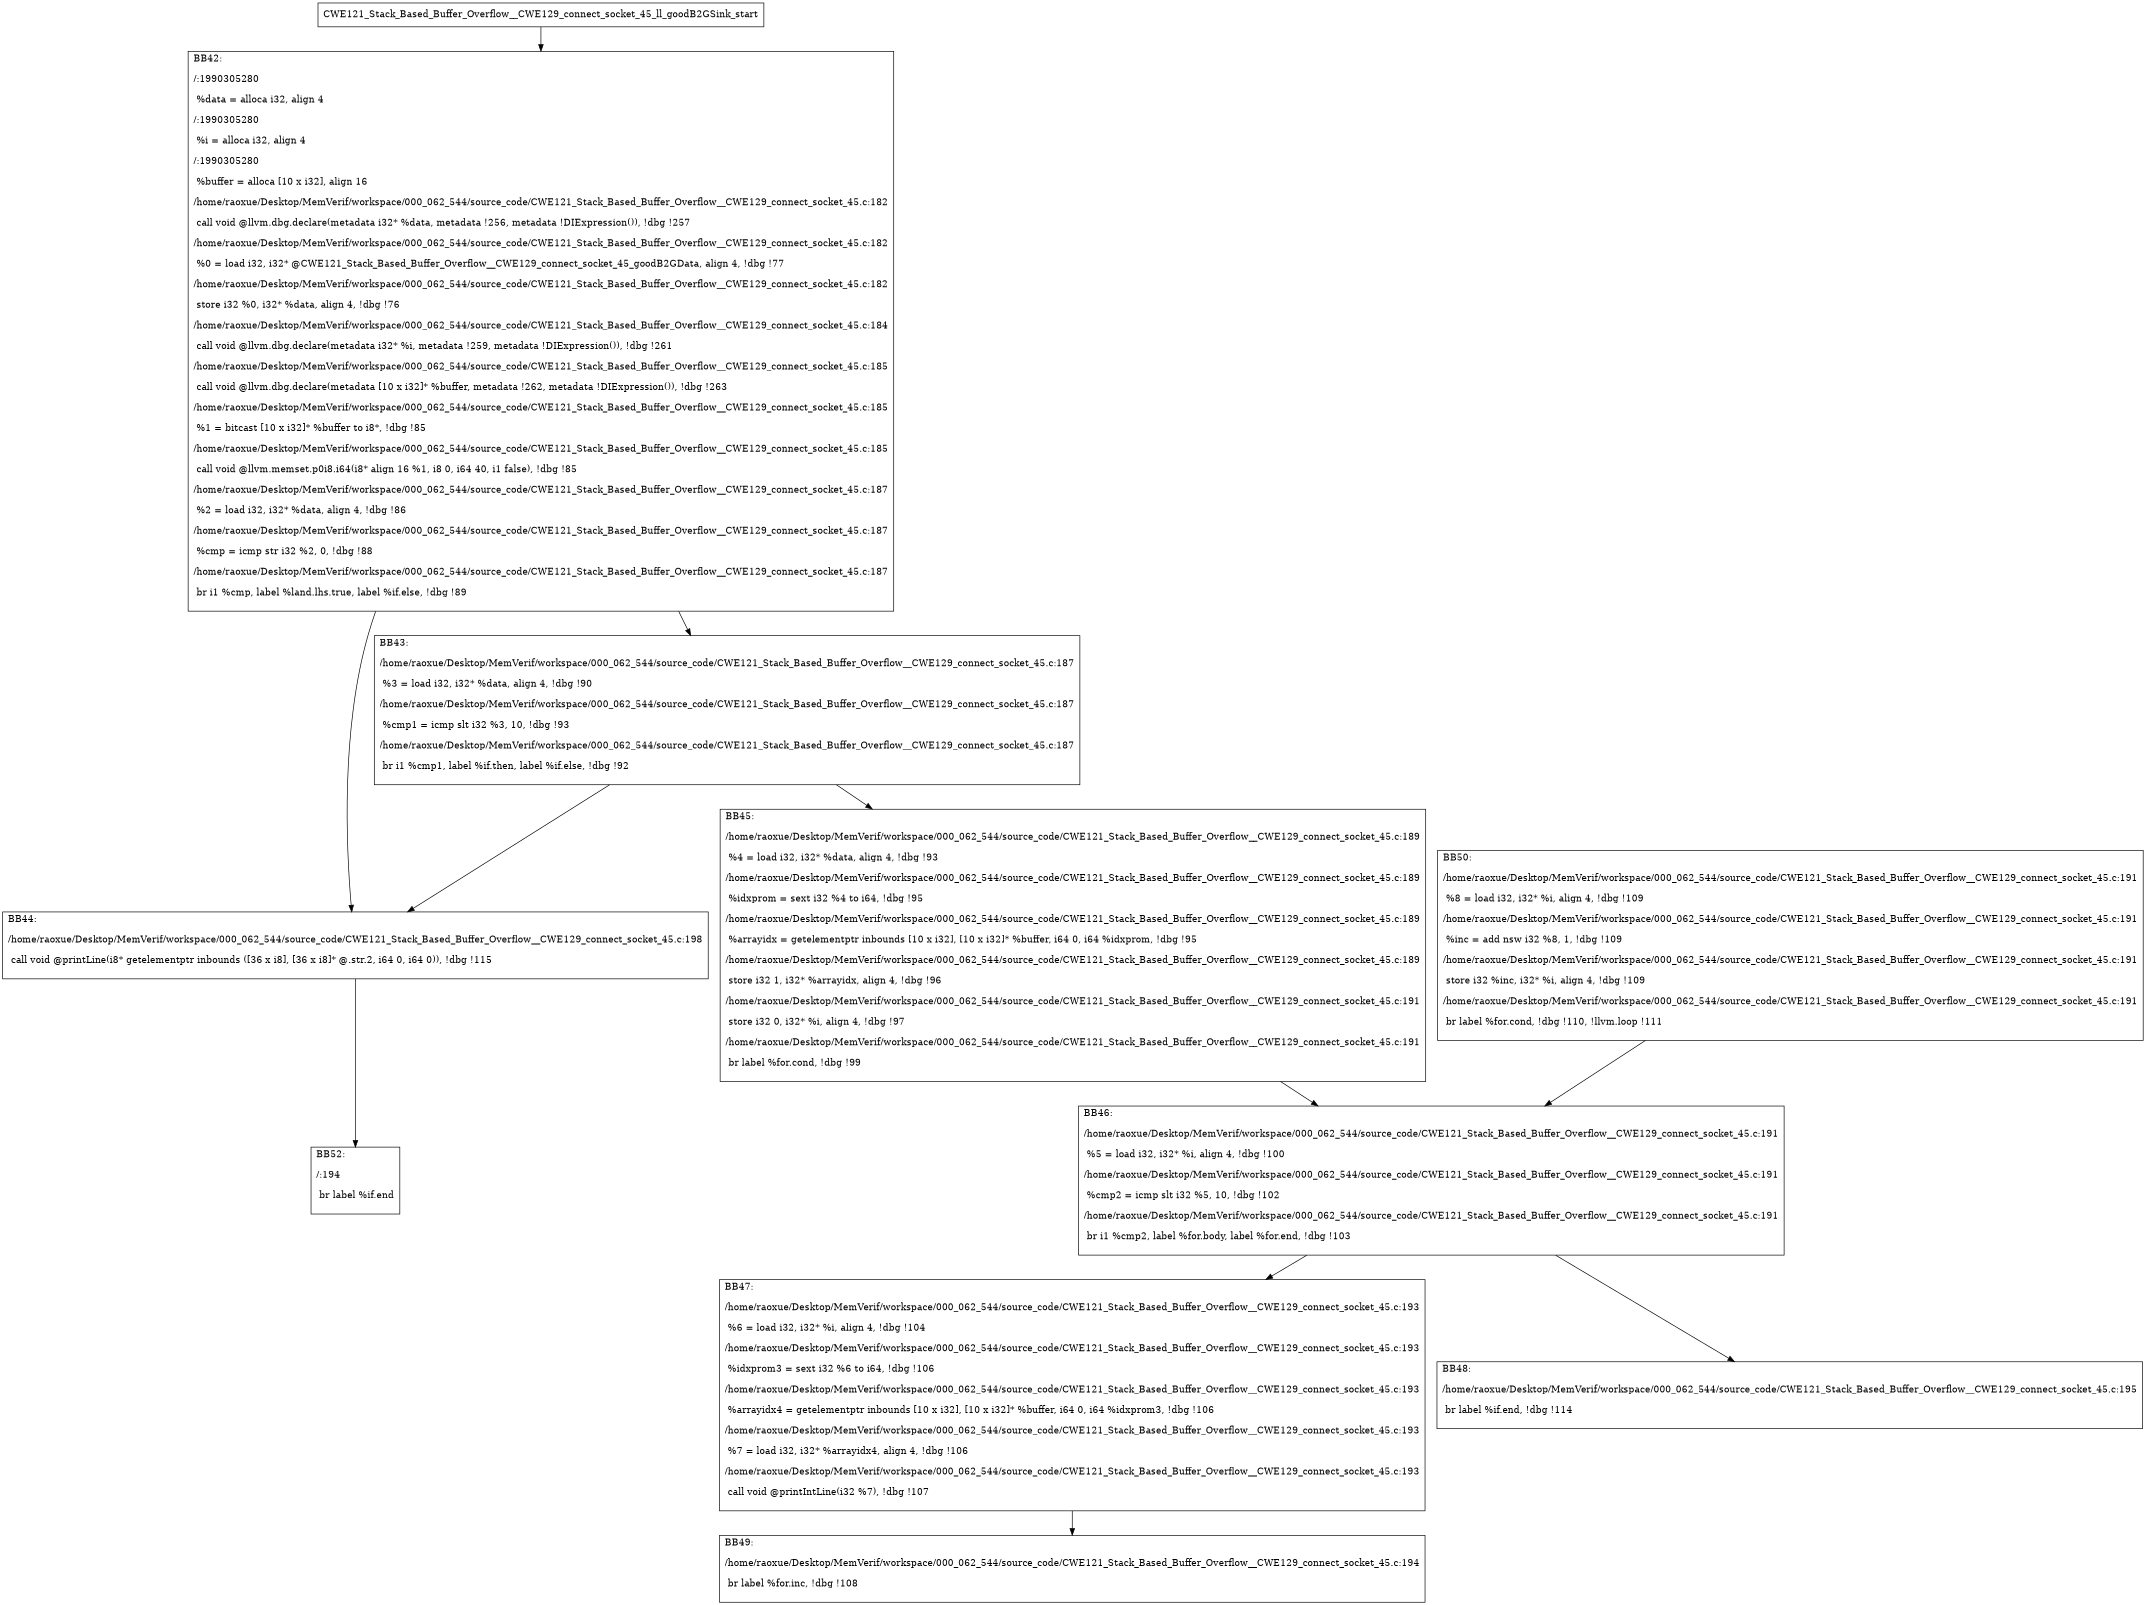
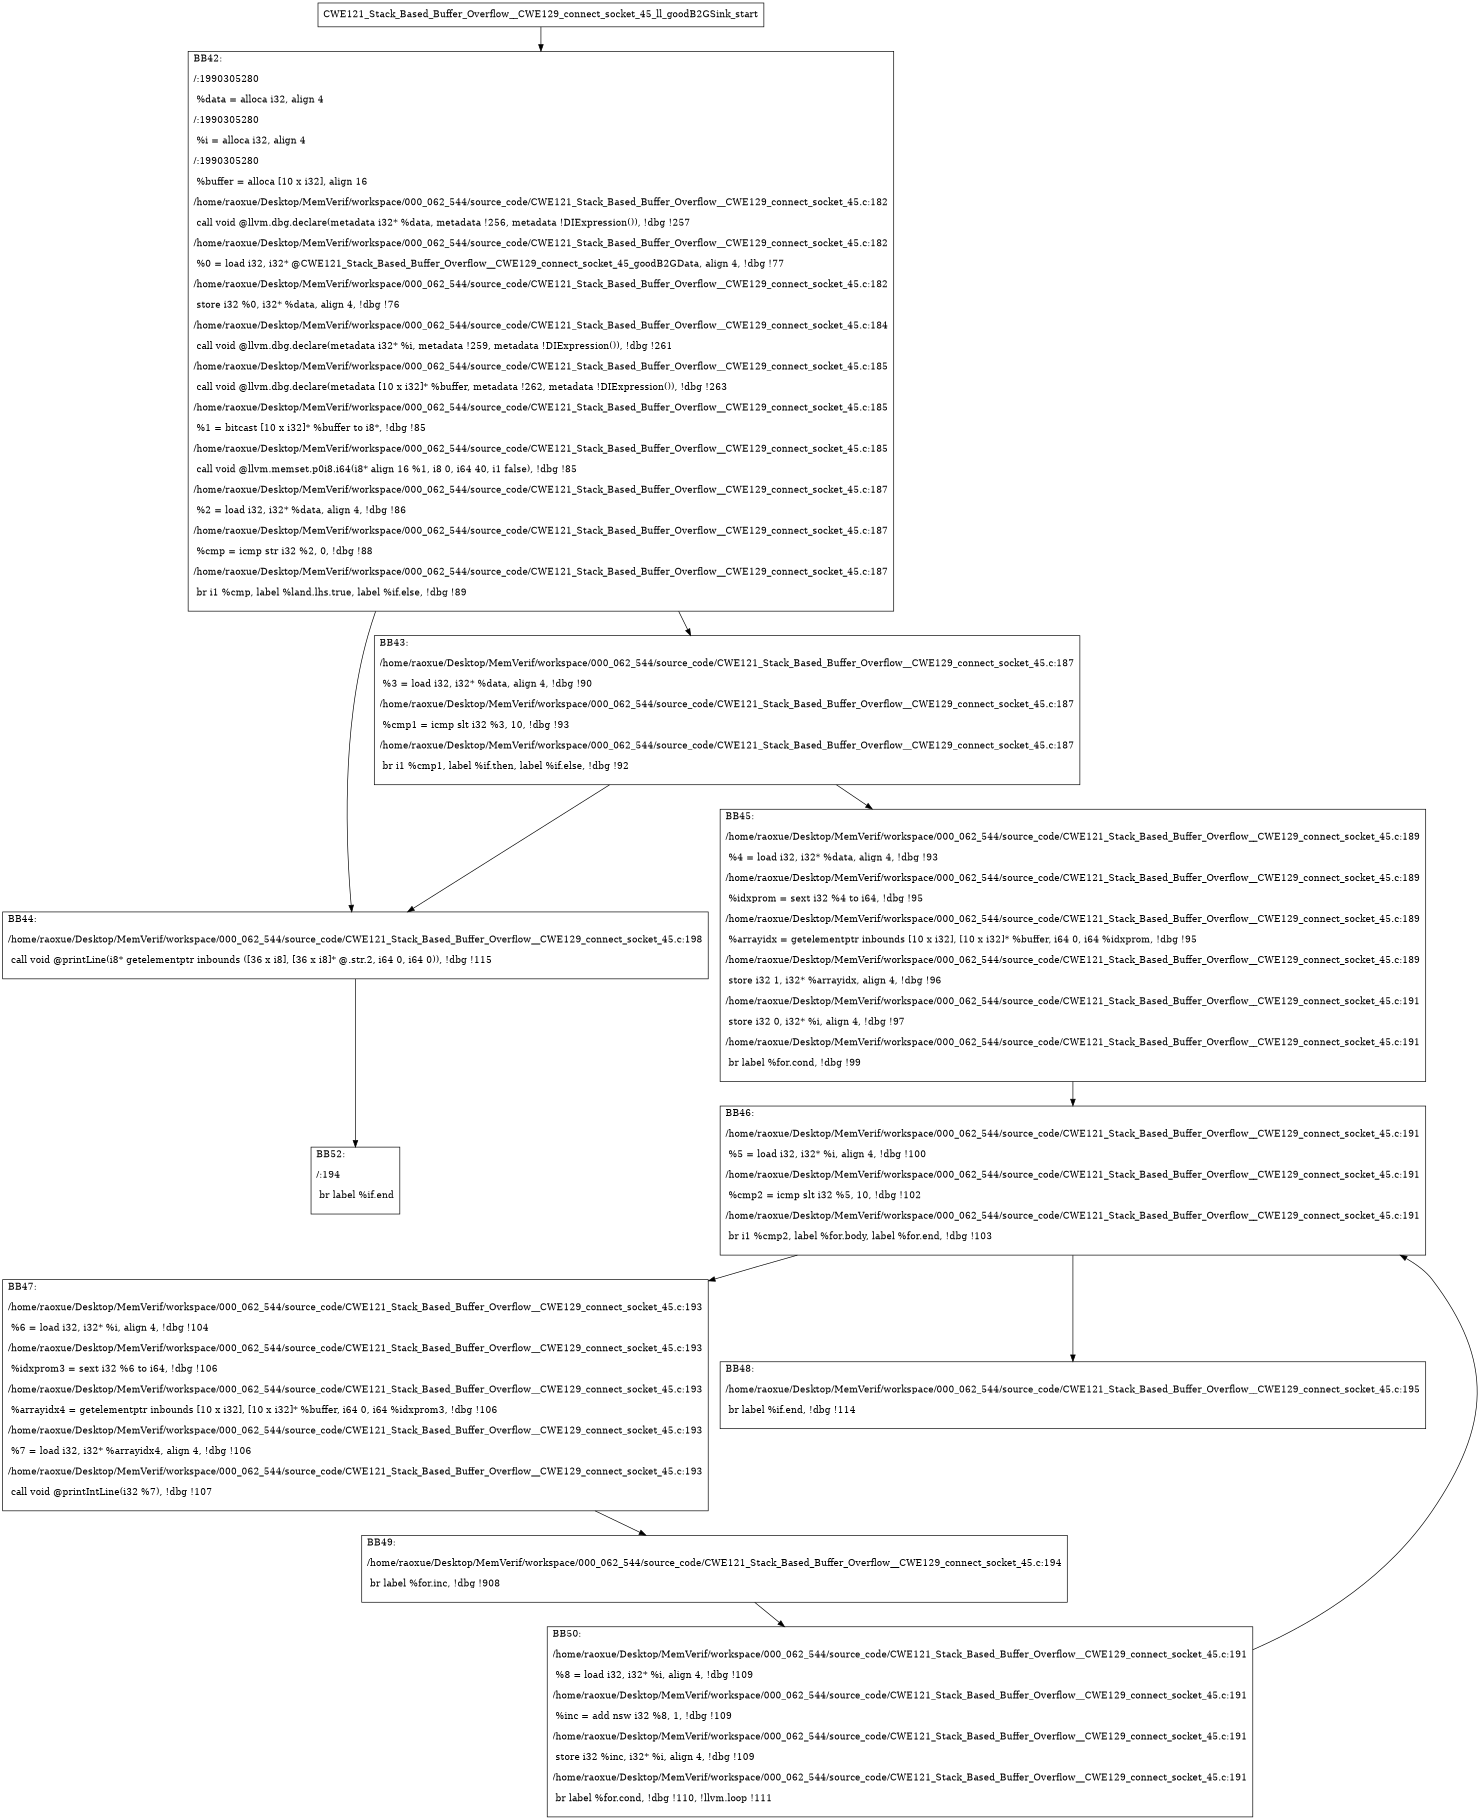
node "BB49:": text "br label %for.inc, !dbg !108" -> "br label %for.inc, !dbg !908"
edge "BB49:" -> "BB50:": added
